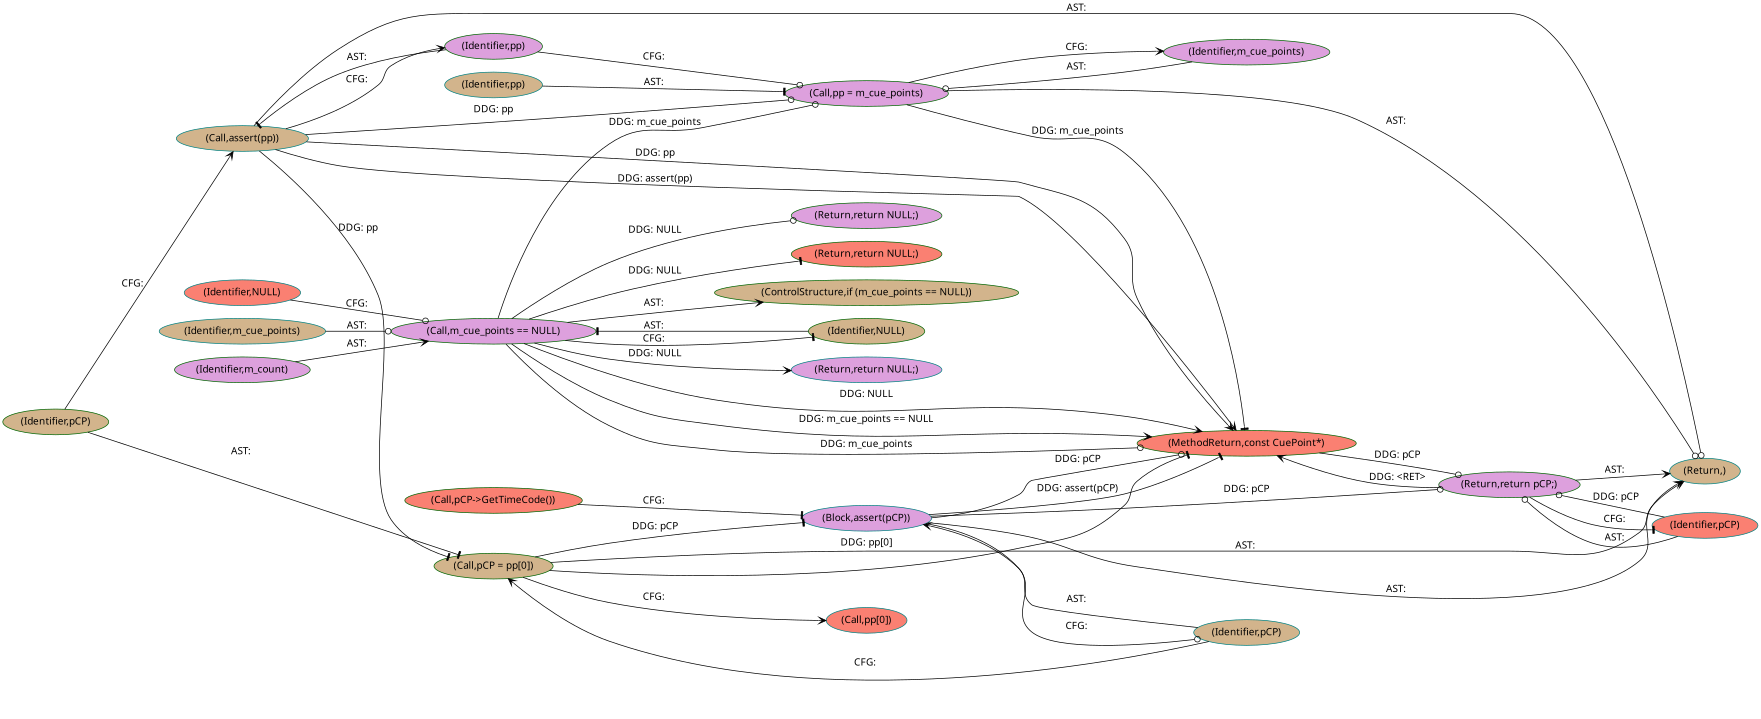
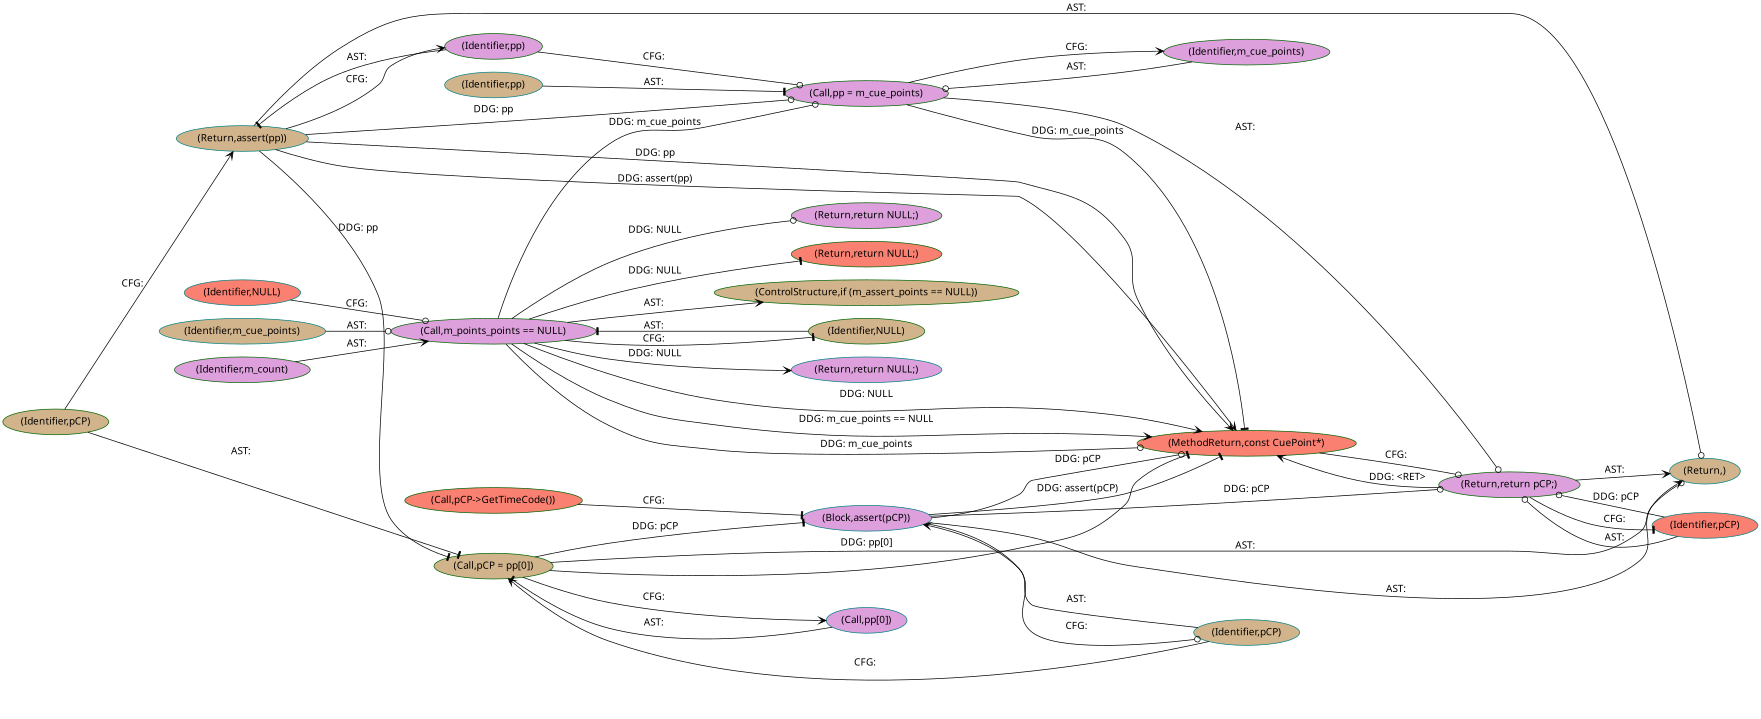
edge "(Call,pp = m_cue_points)" -> "(Return,)": now "(Call,pp = m_cue_points)" -> "(Return,return pCP;)"
node "(Call,assert(pp))": label "(Call,assert(pp))" -> "(Return,assert(pp))"
node "(ControlStructure,if (m_cue_points == NULL))": label "(ControlStructure,if (m_cue_points == NULL))" -> "(ControlStructure,if (m_assert_points == NULL))"
node "(Call,m_cue_points == NULL)": label "(Call,m_cue_points == NULL)" -> "(Call,m_points_points == NULL)"
edge "(MethodReturn,const CuePoint*)" -> "(Return,return pCP;)": label "DDG: pCP" -> "CFG: "
edge "(Call,pCP = pp[0])" -> "(Return,)": arrowhead vee -> odot
node "(Call,pp[0])": fillcolor salmon -> plum
edge "(Call,pp[0])" -> "(Call,pCP = pp[0])": added, label "AST:"
